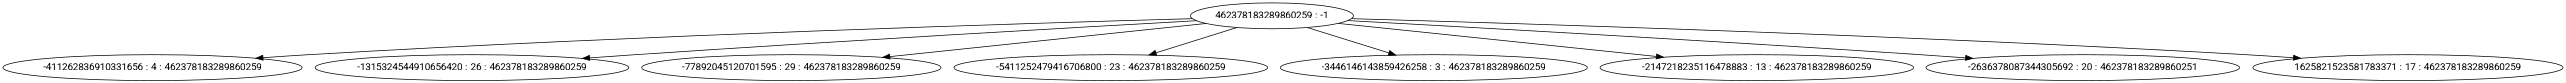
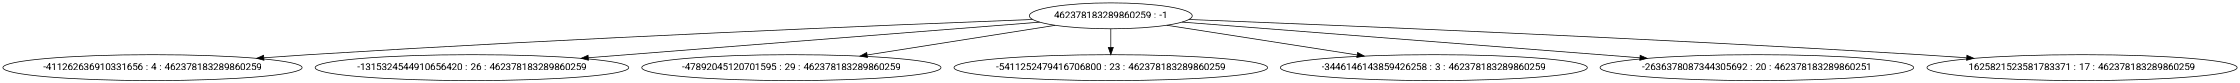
node "-411262836910331656 : 4 : 462378183289860259": label "-411262836910331656 : 4 : 462378183289860259" -> "-411262636910331656 : 4 : 462378183289860259"
node "-77892045120701595 : 29 : 462378183289860259": label "-77892045120701595 : 29 : 462378183289860259" -> "-47892045120701595 : 29 : 462378183289860259"
node "-2147218235116478883 : 13 : 462378183289860259": removed
